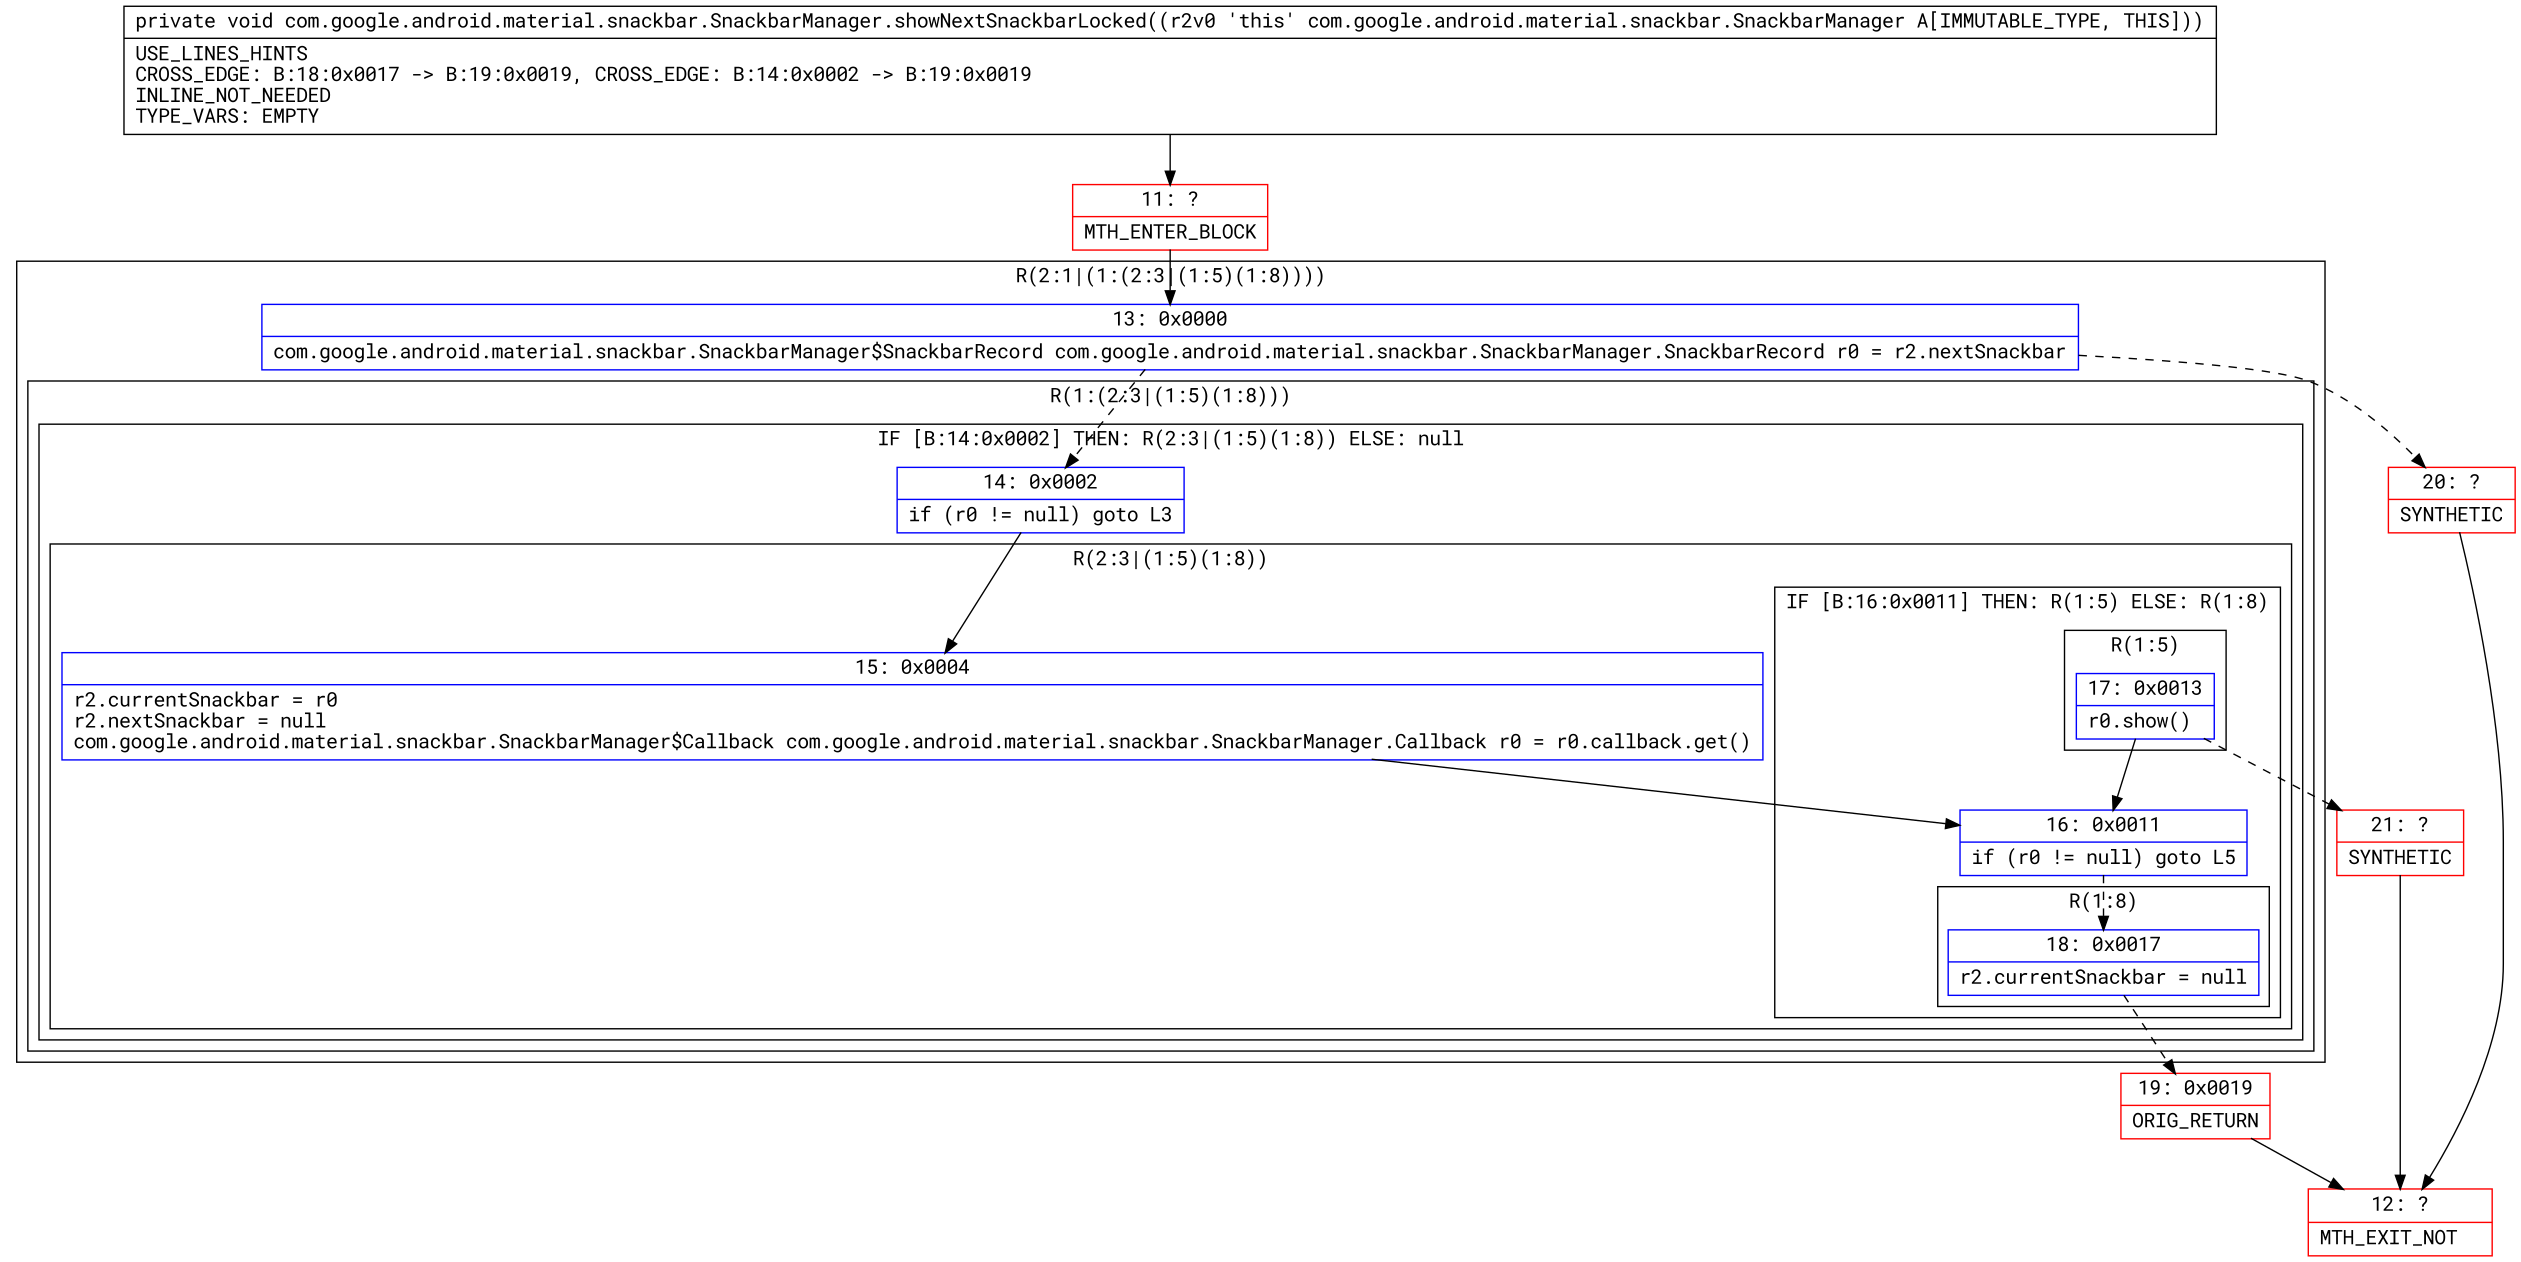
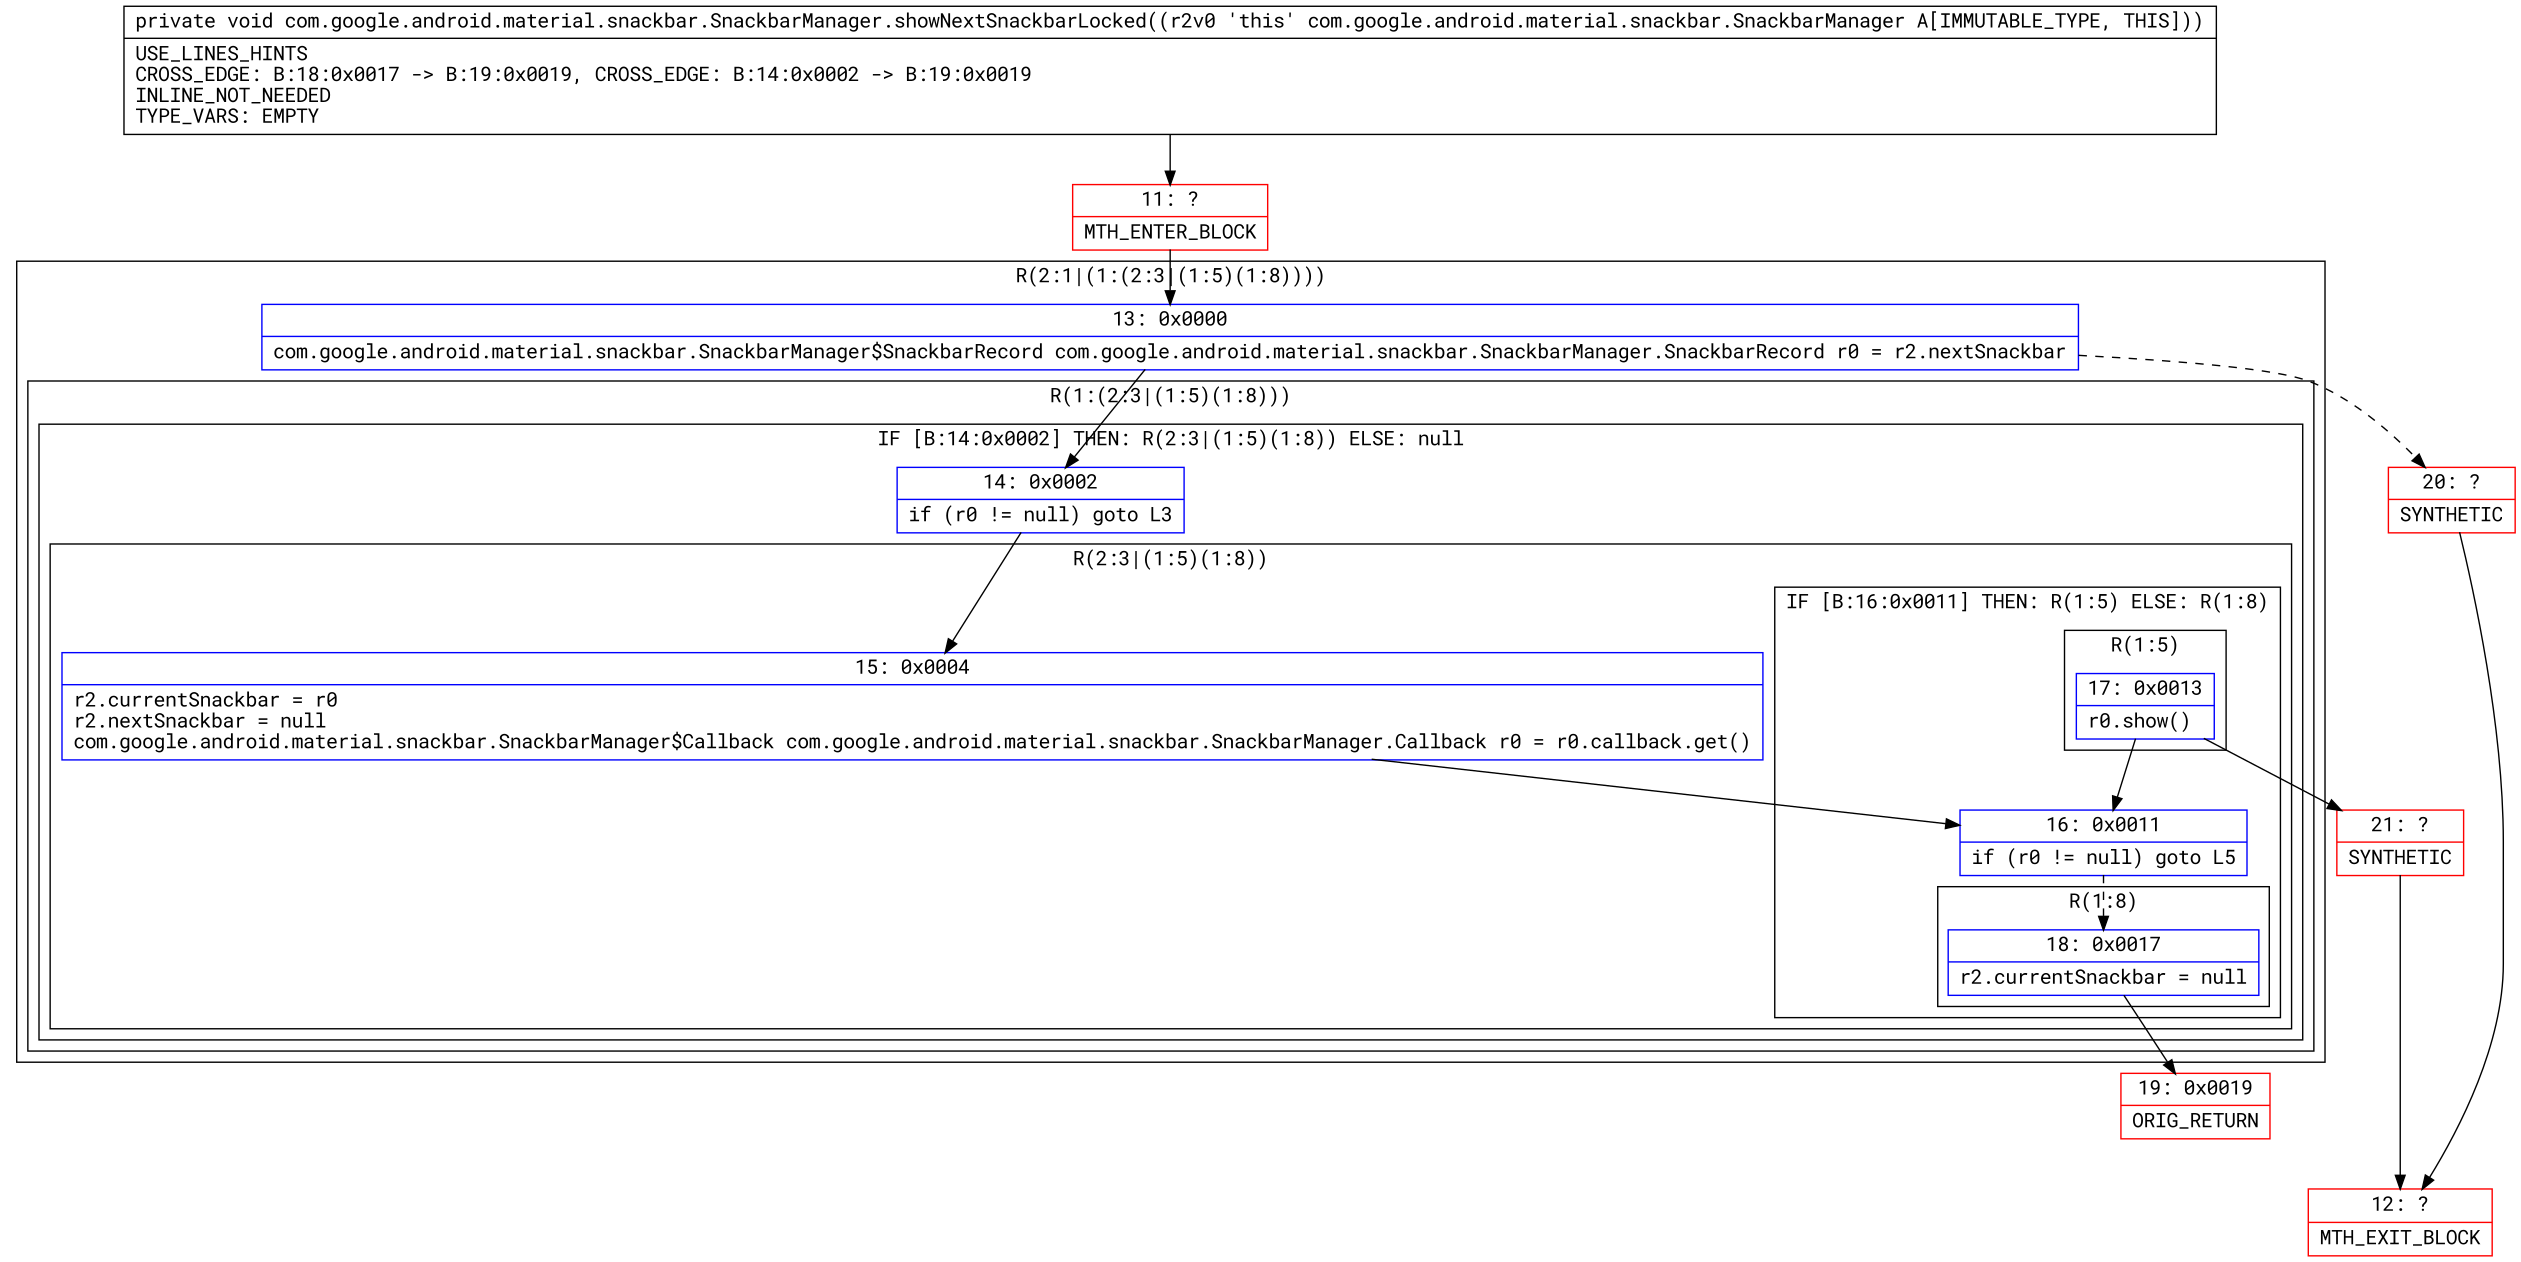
edge "13: 0x0000" -> "14: 0x0002": style dashed -> solid
edge "17: 0x0013" -> "21: ?": style dashed -> solid
edge "18: 0x0017" -> "19: 0x0019": style dashed -> solid
edge "19: 0x0019" -> "12: ?": removed
node "12: ?": text "MTH_EXIT_NOT" -> "MTH_EXIT_BLOCK"
